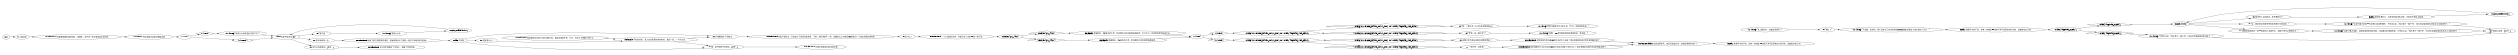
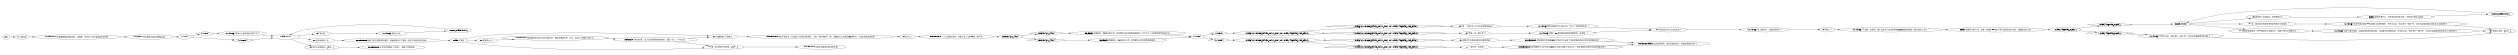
node "You: “你觉得它为什么会在这里？”": added
node "Untitled 你把手探进去 (02)": label "Untitled 你把手探进去 (02)" -> "Untitled hub (02)"
edge "You: 里面是什么？" -> "Inland Empire: 不好的东西。某人在深夜里的突发奇想。最后一招。一个坏主意。": now "You: 里面是什么？" -> "Loose Floorboard: 你的眼睛没发现什么特别的东西，看起来像是芦苇。不过，也许沙子里藏了些什么。"
node "Empathy: 握着手中的子弹，你有一种感觉——这枚子弹不是用来对付*你*的。是她留给自己的。": removed
